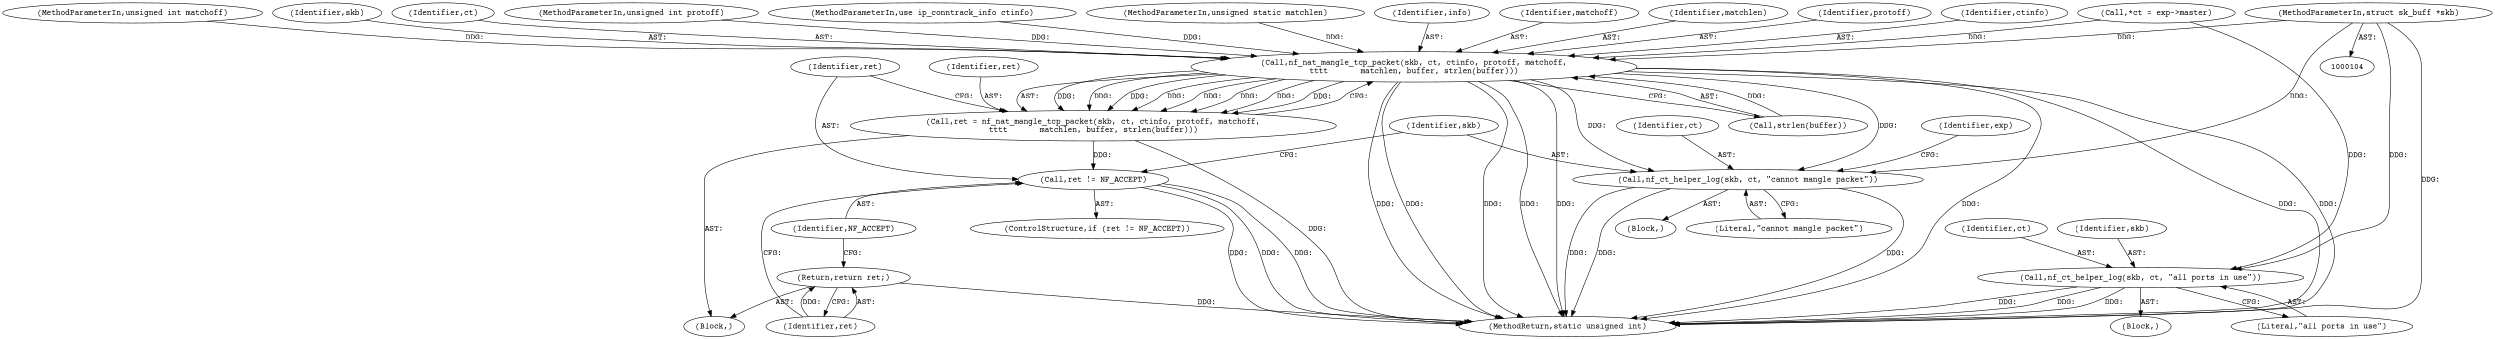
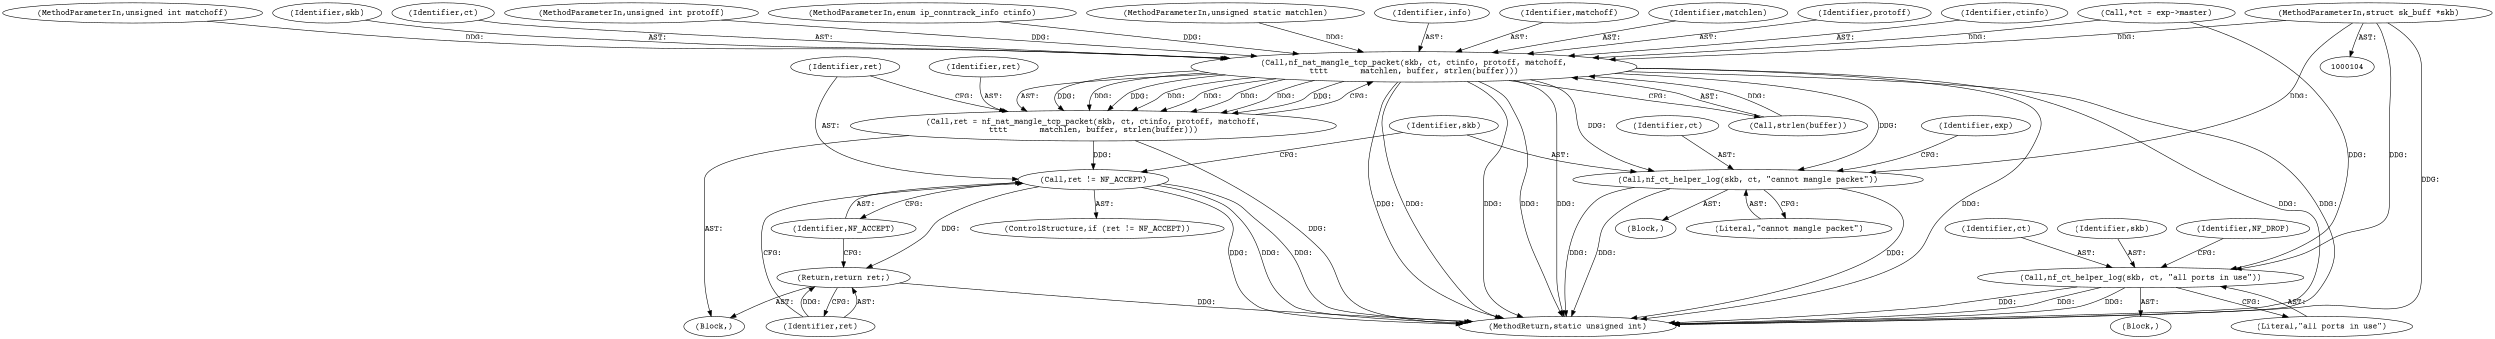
node "(MethodParameterIn,use ip_conntrack_info ctinfo)": label "(MethodParameterIn,use ip_conntrack_info ctinfo)" -> "(MethodParameterIn,enum ip_conntrack_info ctinfo)"
edge "(Call,ret != NF_ACCEPT)" -> "(Identifier,NF_ACCEPT)": added, label "CFG:"
edge "(Call,ret != NF_ACCEPT)" -> "(Return,return ret;)": added, label "DDG:"
node "(Identifier,NF_DROP)": added
